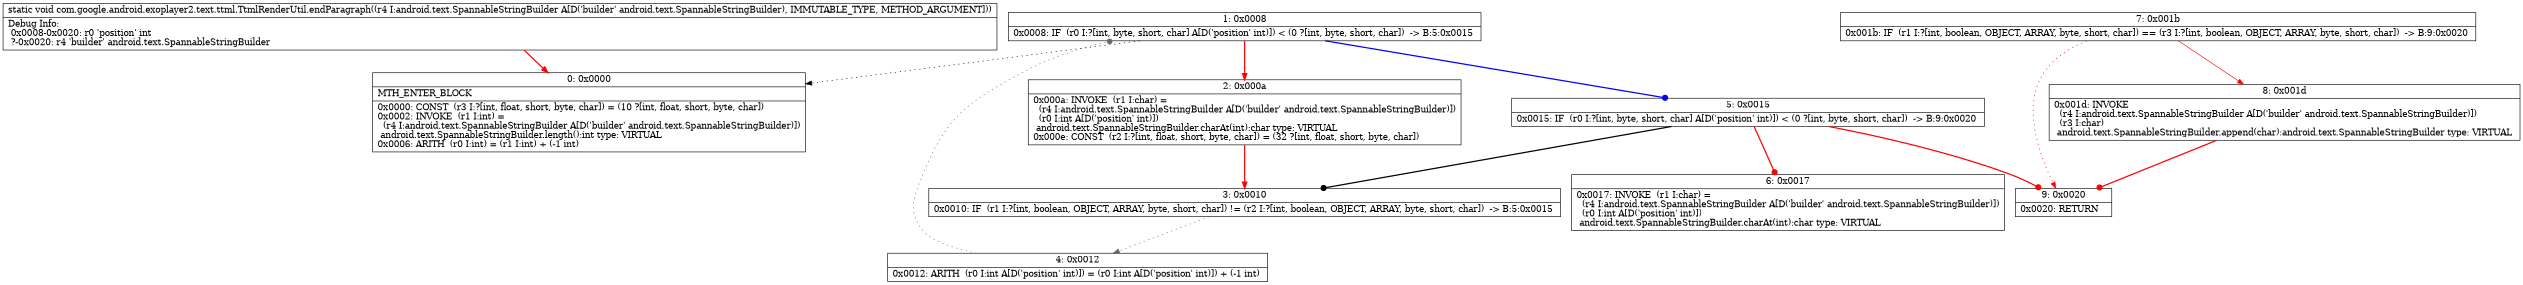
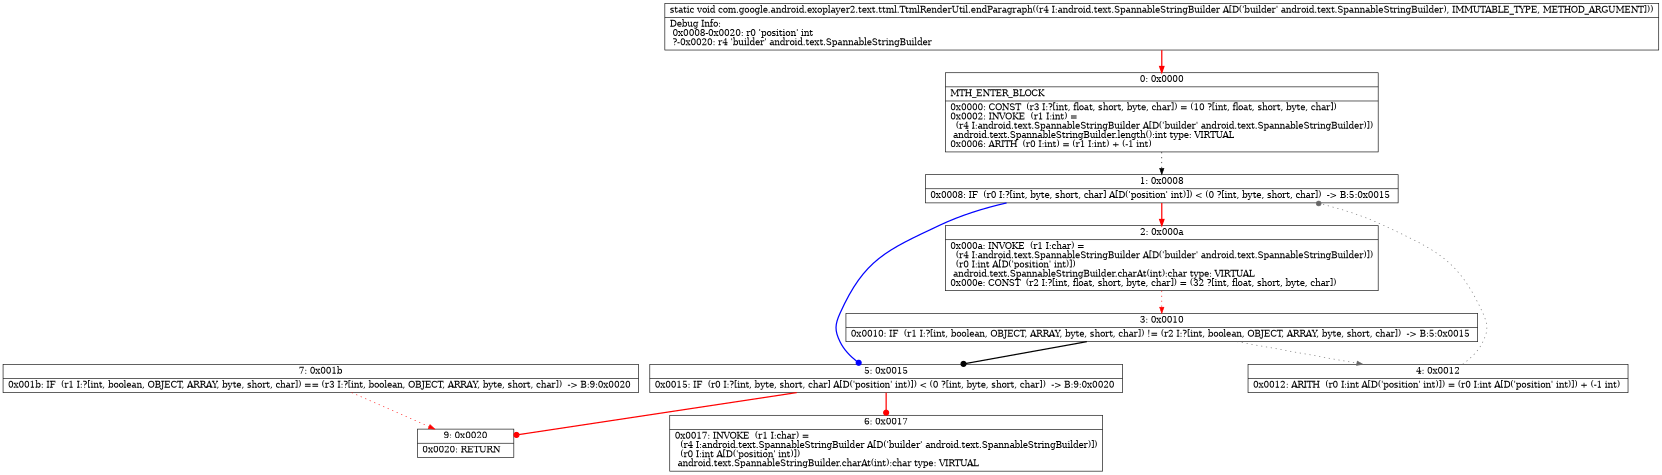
edge "1: 0x0008" -> "0: 0x0000": reversed
node "8: 0x001d": removed
edge "5: 0x0015" -> "3: 0x0010": reversed
edge "2: 0x000a" -> "3: 0x0010": style bold -> dotted
